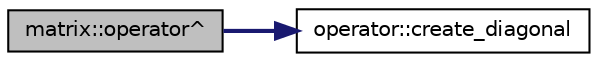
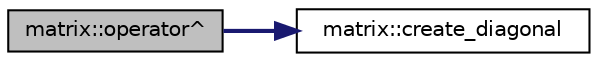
node "operator::create_diagonal": label "operator::create_diagonal" -> "matrix::create_diagonal"
